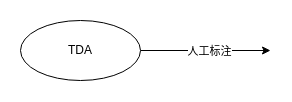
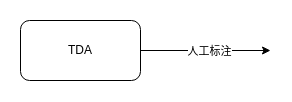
node "TDA": shape ellipse -> rounded rectangle
